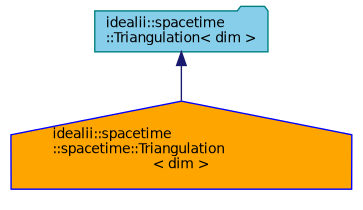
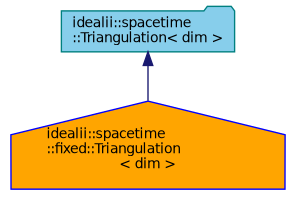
node "idealii::spacetime ::spacetime::Triangulation < dim >": label "idealii::spacetime ::spacetime::Triangulation < dim >" -> "idealii::spacetime ::fixed::Triangulation < dim >"
